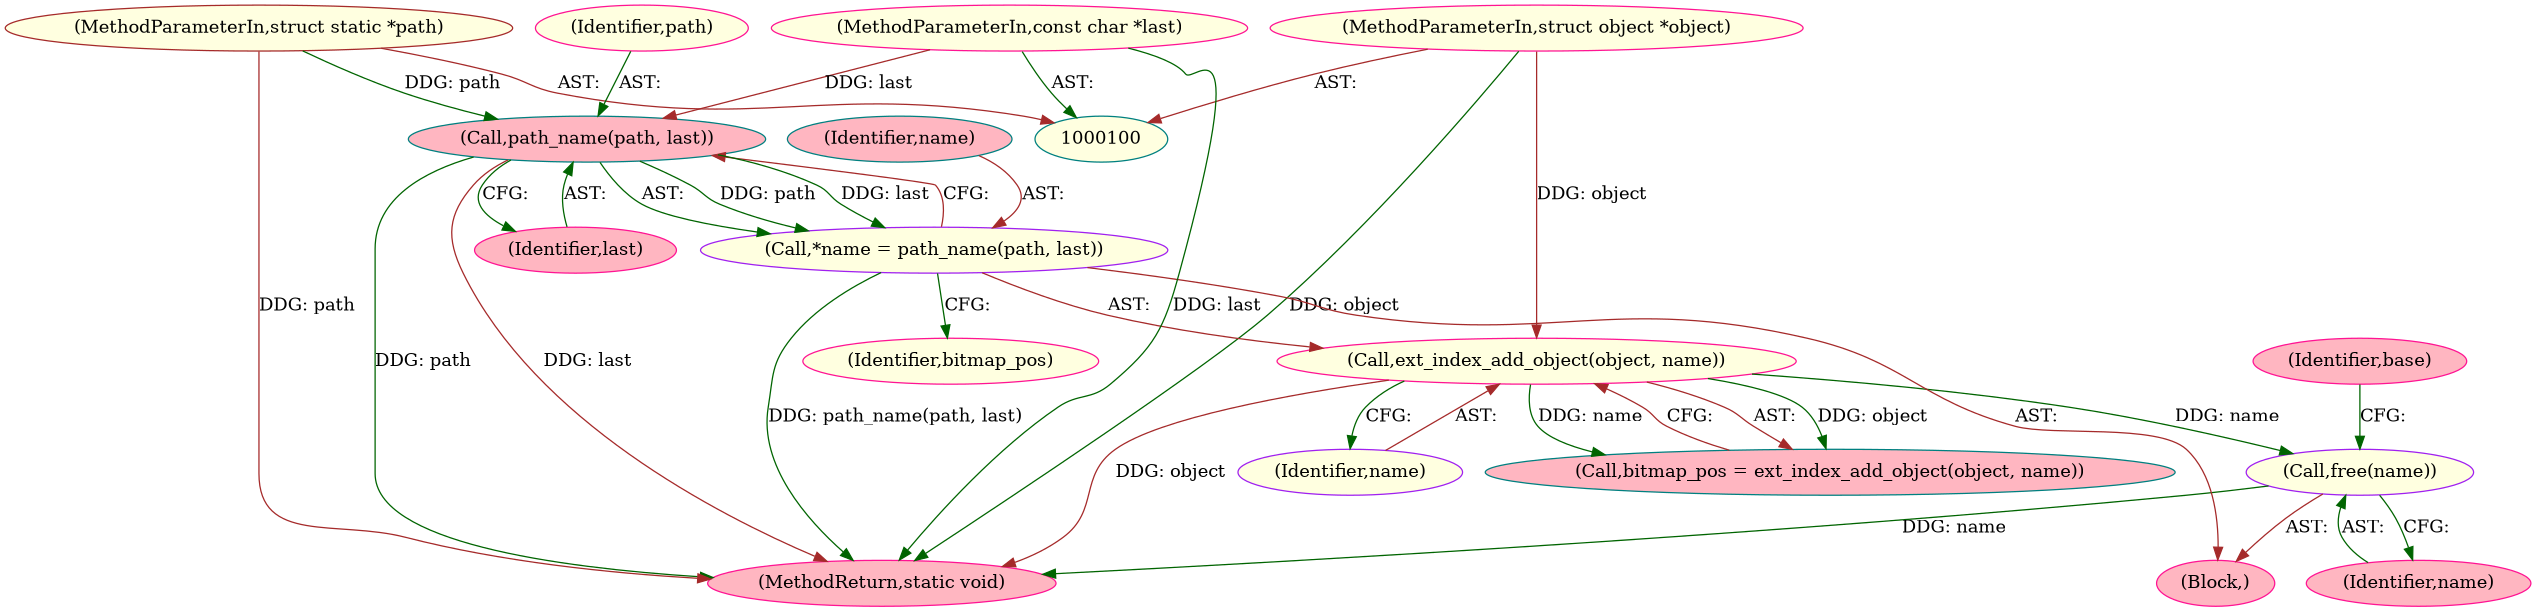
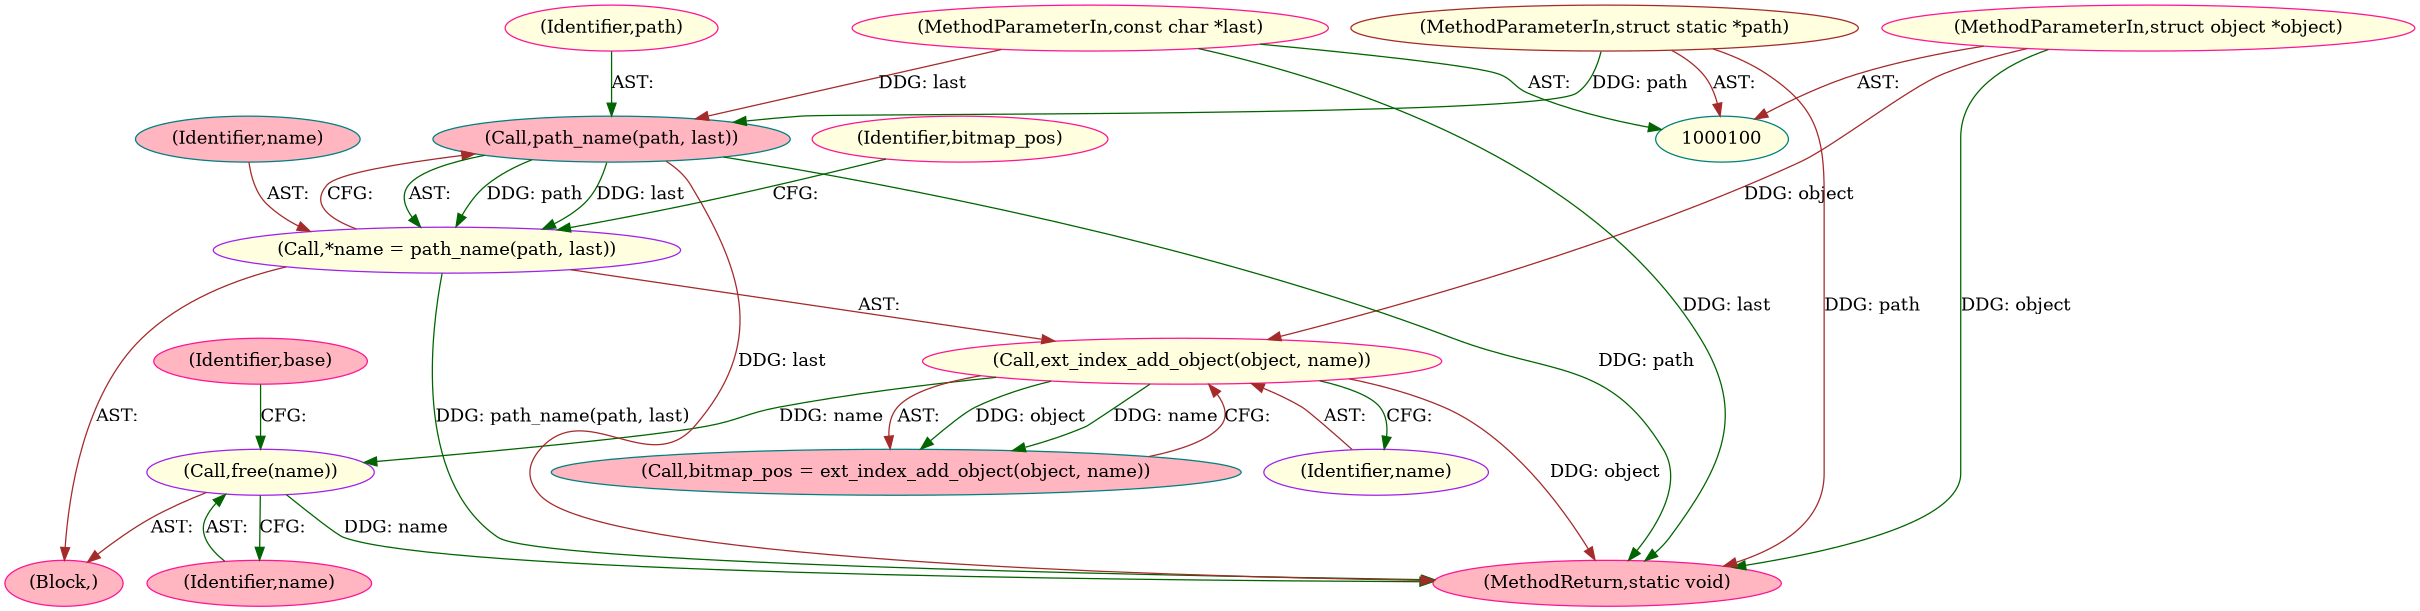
node "(Identifier,last)": removed
edge "(Call,*name = path_name(path, last))" -> "(Identifier,bitmap_pos)": reversed
